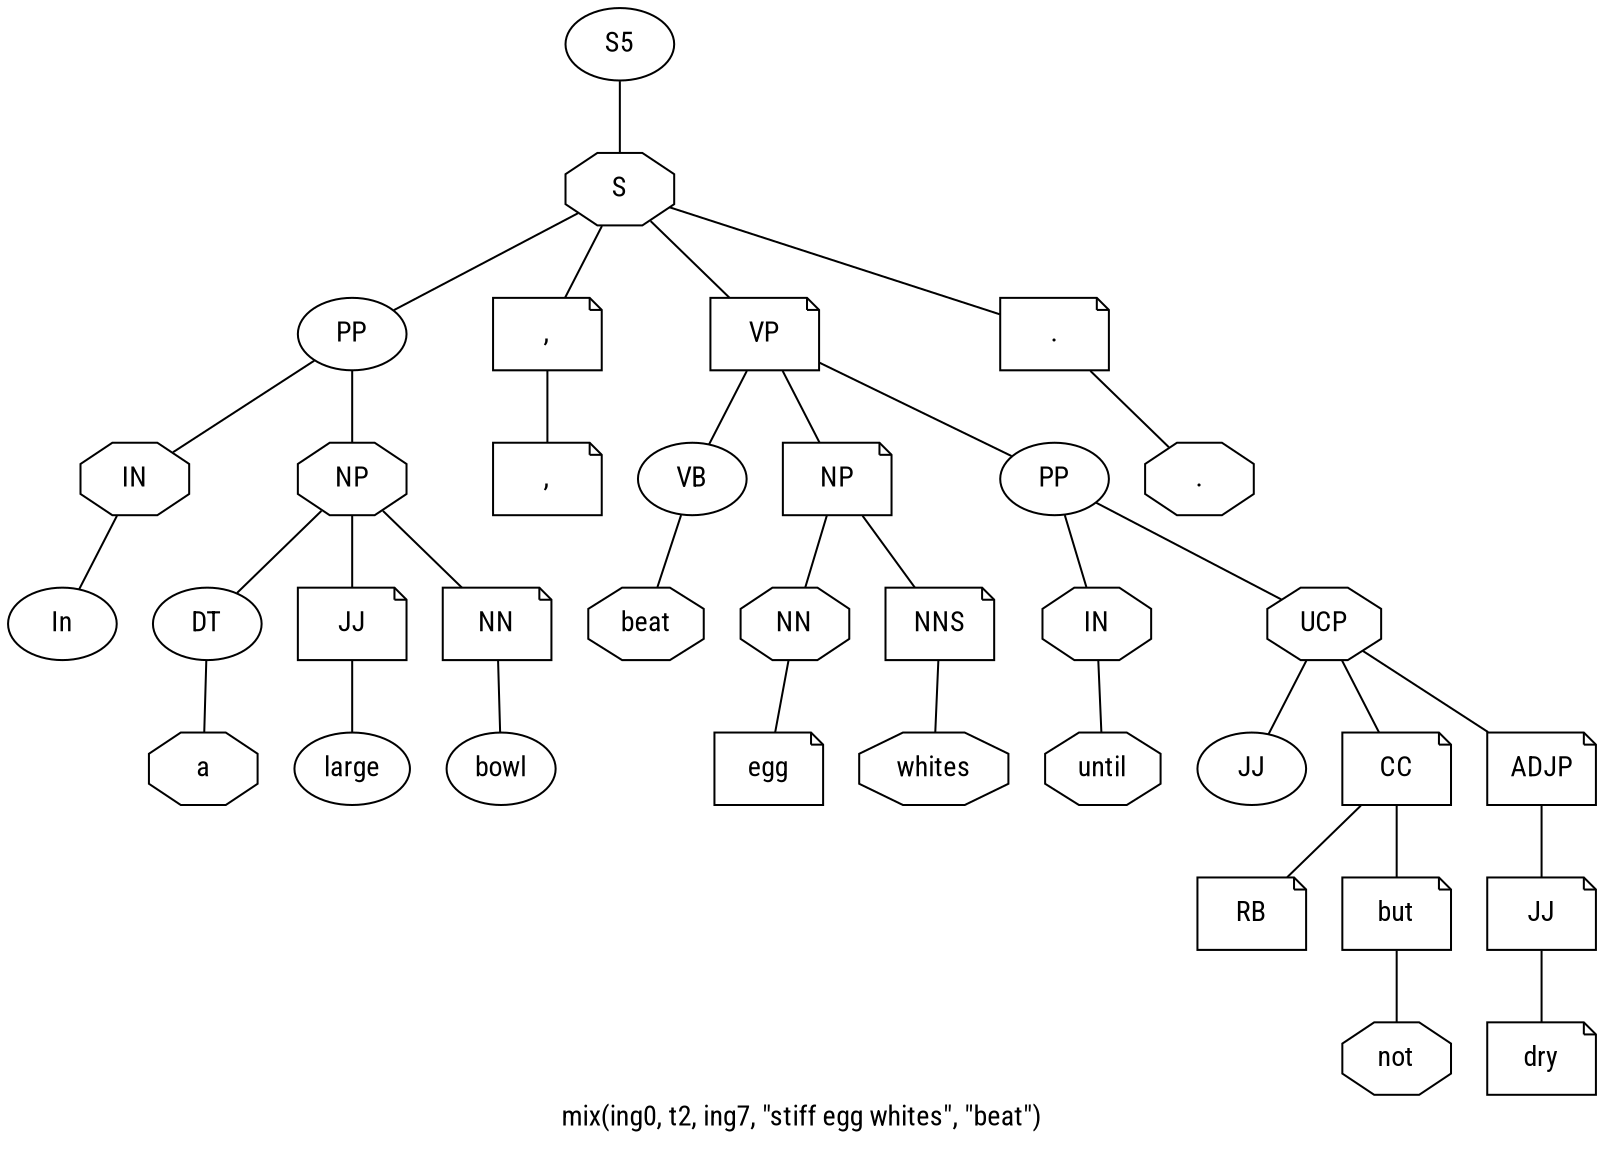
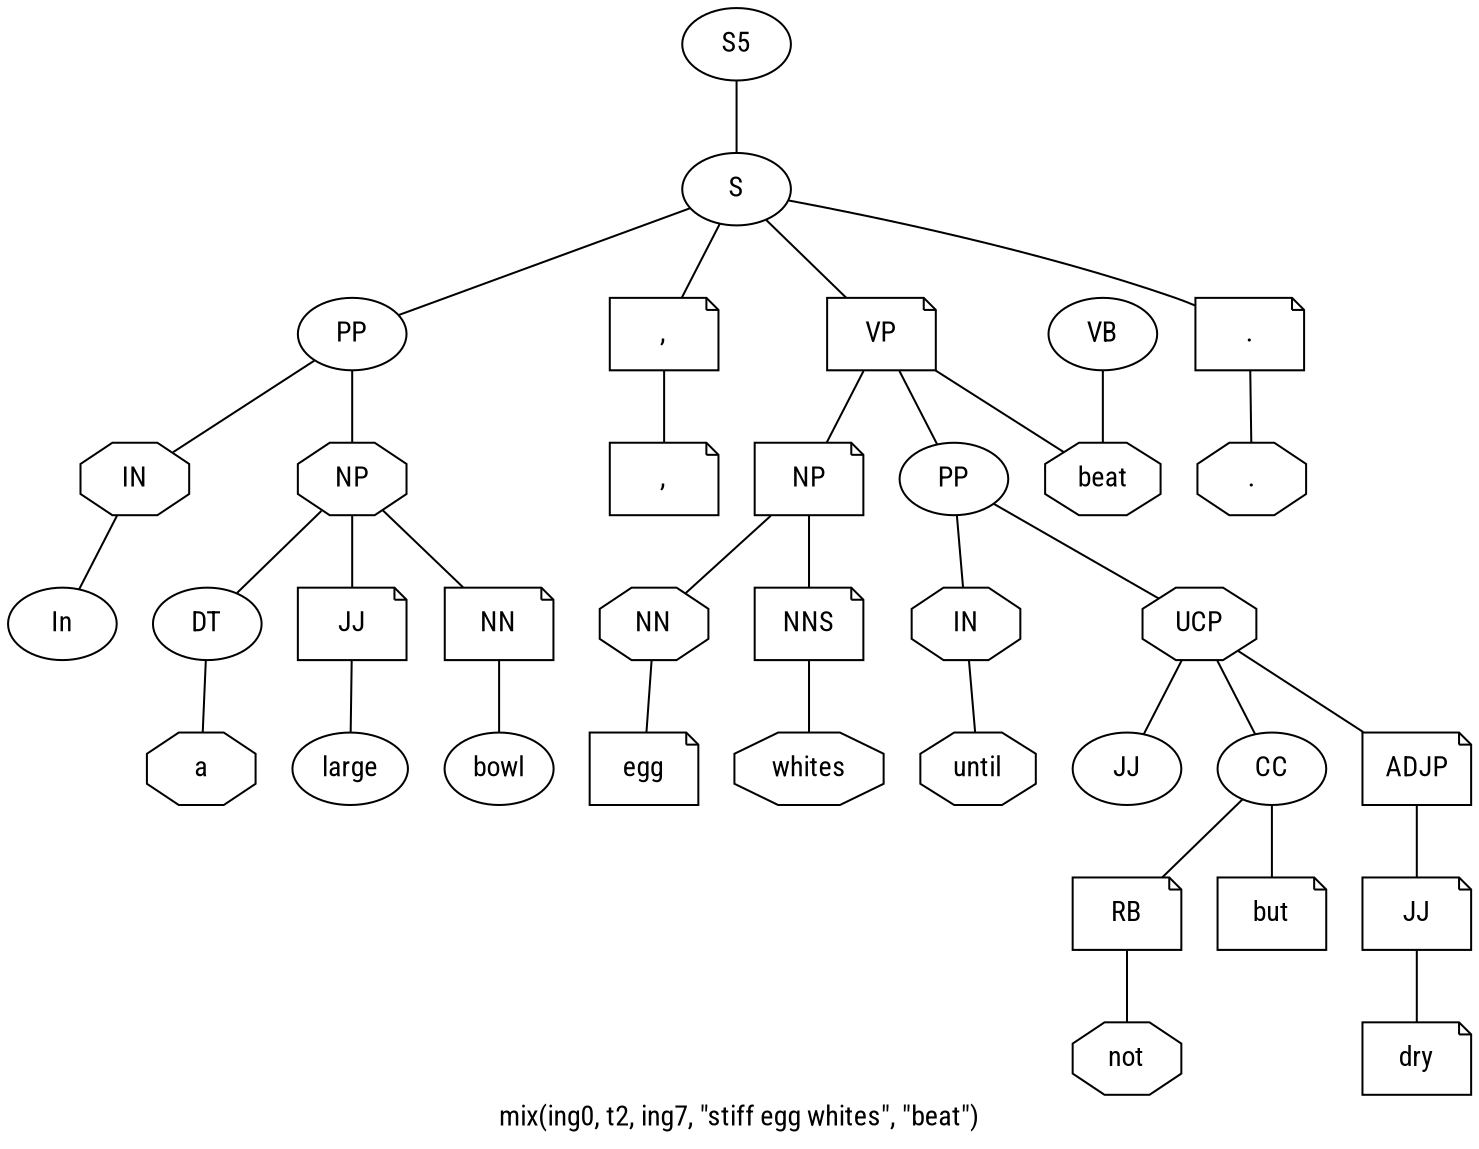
node "S": shape octagon -> ellipse
edge "VP" -- "VB": now "VP" -- "beat"
node "CC": shape note -> ellipse
edge "but" -- "not": now "RB" -- "not"
